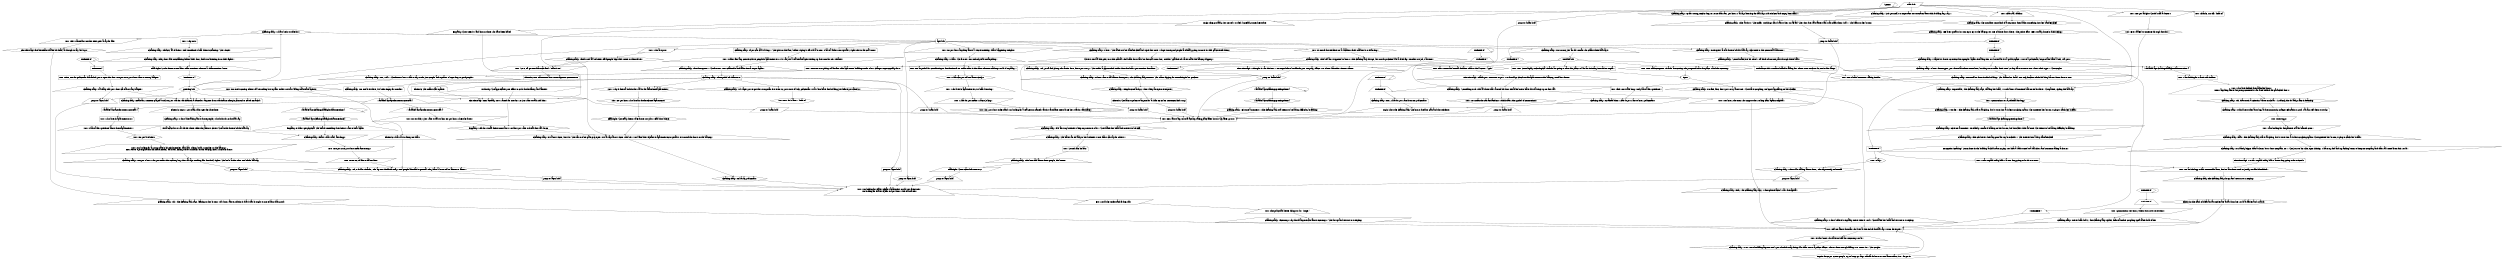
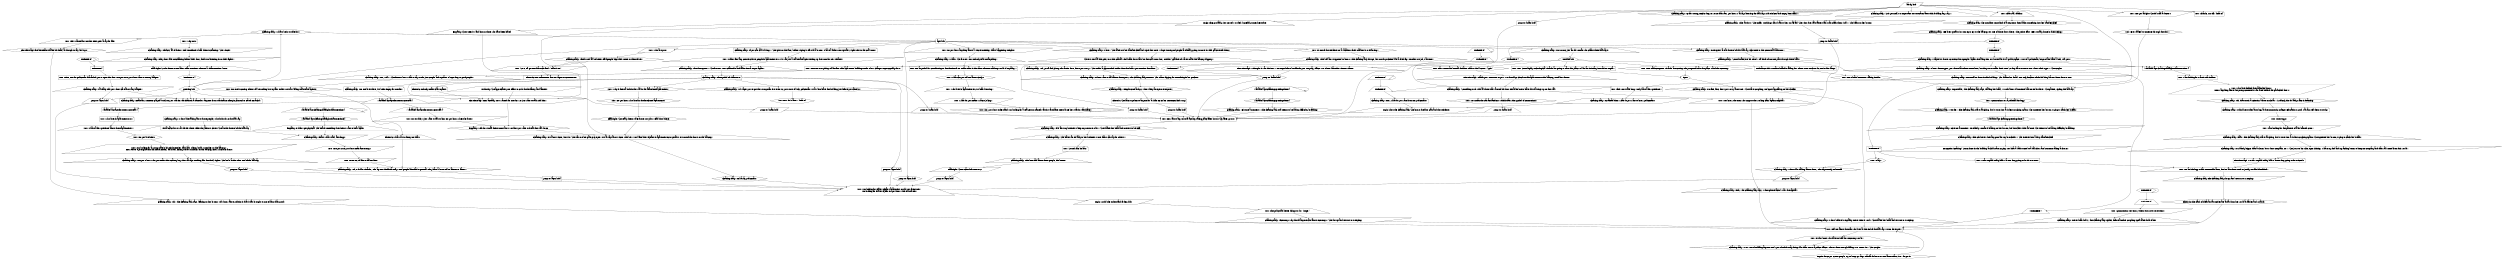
node "START": removed
node "main hub": label "main hub" -> "barely hub"
node "Rhetoric: Your statements are worse vague to comment on.": label "Rhetoric: Your statements are worse vague to comment on." -> "Rhetoric: Your statements are too vague to comment on."
node "Rhetoric: She means clairvoyants.": label "Rhetoric: She means clairvoyants." -> "Rhetoric: Nobody means clairvoyants."
node "Rhetoric: Oops... you really didn't get the joke there.": removed
node "But: Would she understand if they did?": label "But: Would she understand if they did?" -> "Logic: Would she understand if they did?"
